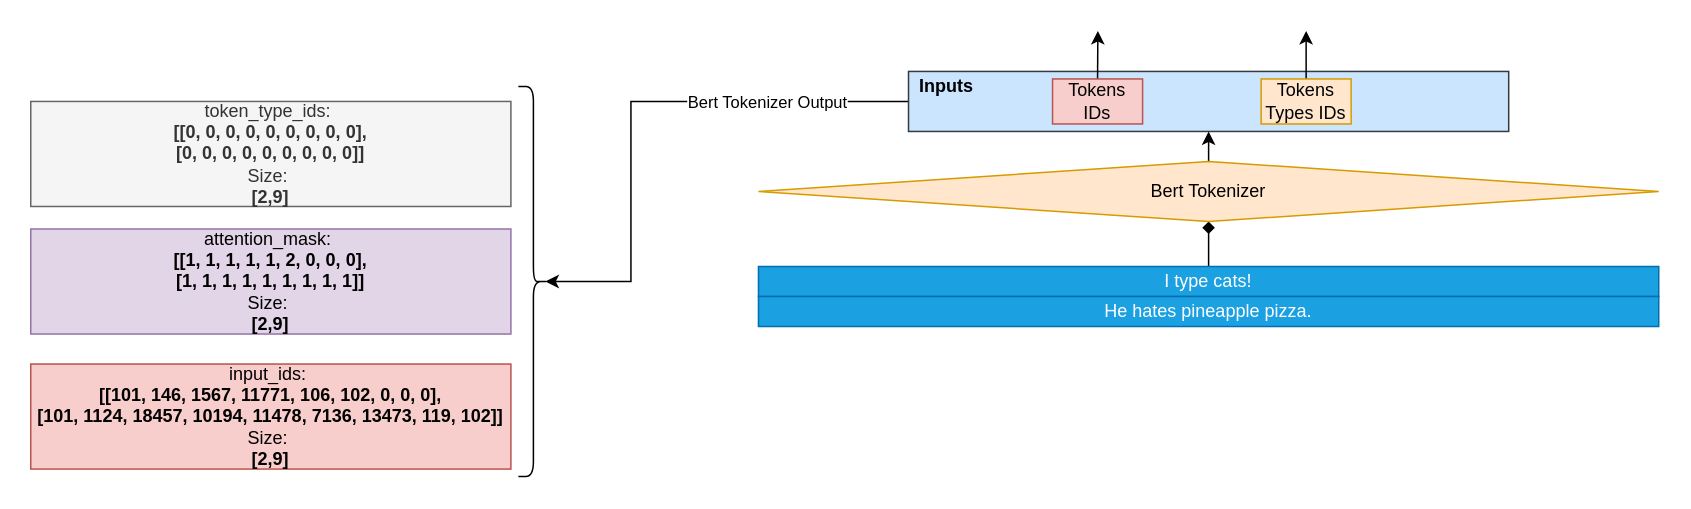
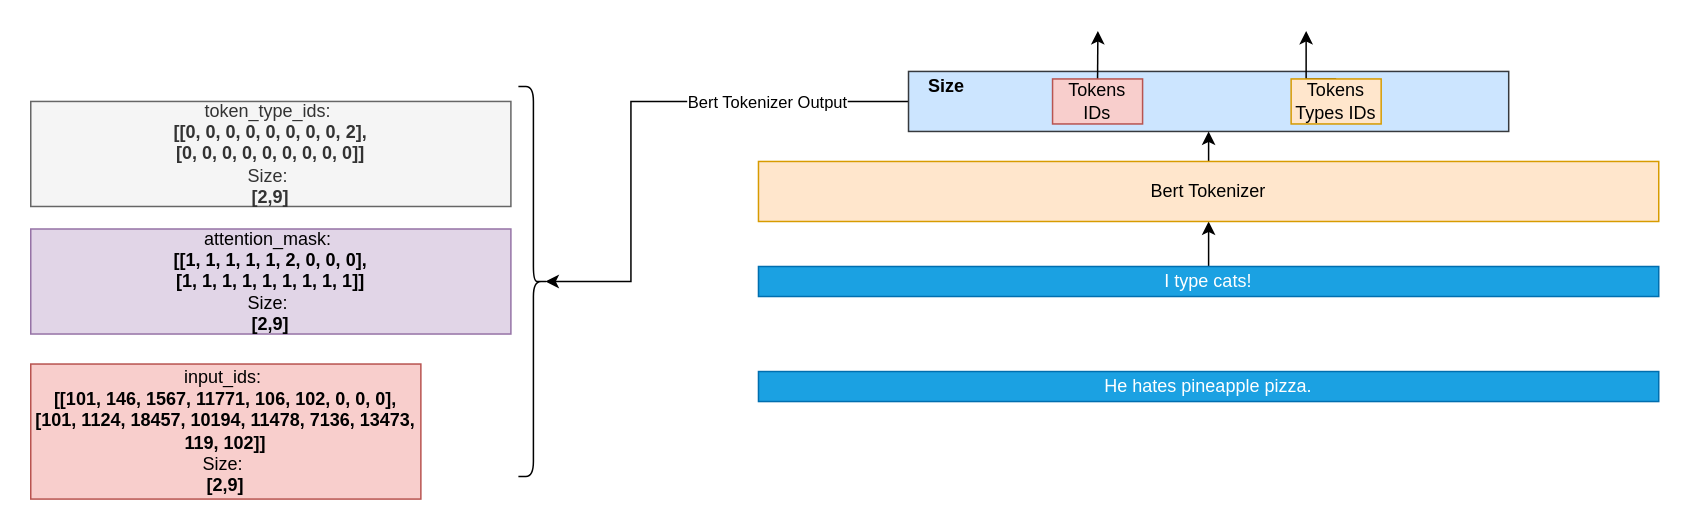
node "Inputs": label "Inputs" -> "Size"
node "Tokens Types IDs": moved (1306, 101) -> (1336, 101)
node "token_type_ids: [[0, 0, 0, 0, 0, 0, 0, 0, 0], [0, 0, 0, 0, 0, 0, 0, 0, 0]] Size: [2,9]": label "token_type_ids: [[0, 0, 0, 0, 0, 0, 0, 0, 0], [0, 0, 0, 0, 0, 0, 0, 0, 0]] Size: [2,9]" -> "token_type_ids: [[0, 0, 0, 0, 0, 0, 0, 0, 2], [0, 0, 0, 0, 0, 0, 0, 0, 0]] Size: [2,9]"
node "Bert Tokenizer": shape diamond -> rectangle
edge "I type cats!" -> "Bert Tokenizer": arrowhead diamond -> classic
node "He hates pineapple pizza.": moved (1208, 311) -> (1208, 386)
node "input_ids: [[101, 146, 1567, 11771, 106, 102, 0, 0, 0], [101, 1124, 18457, 10194, 11478, 7136, 13473, 119, 102]] Size: [2,9]": size 480x105 -> 390x135
